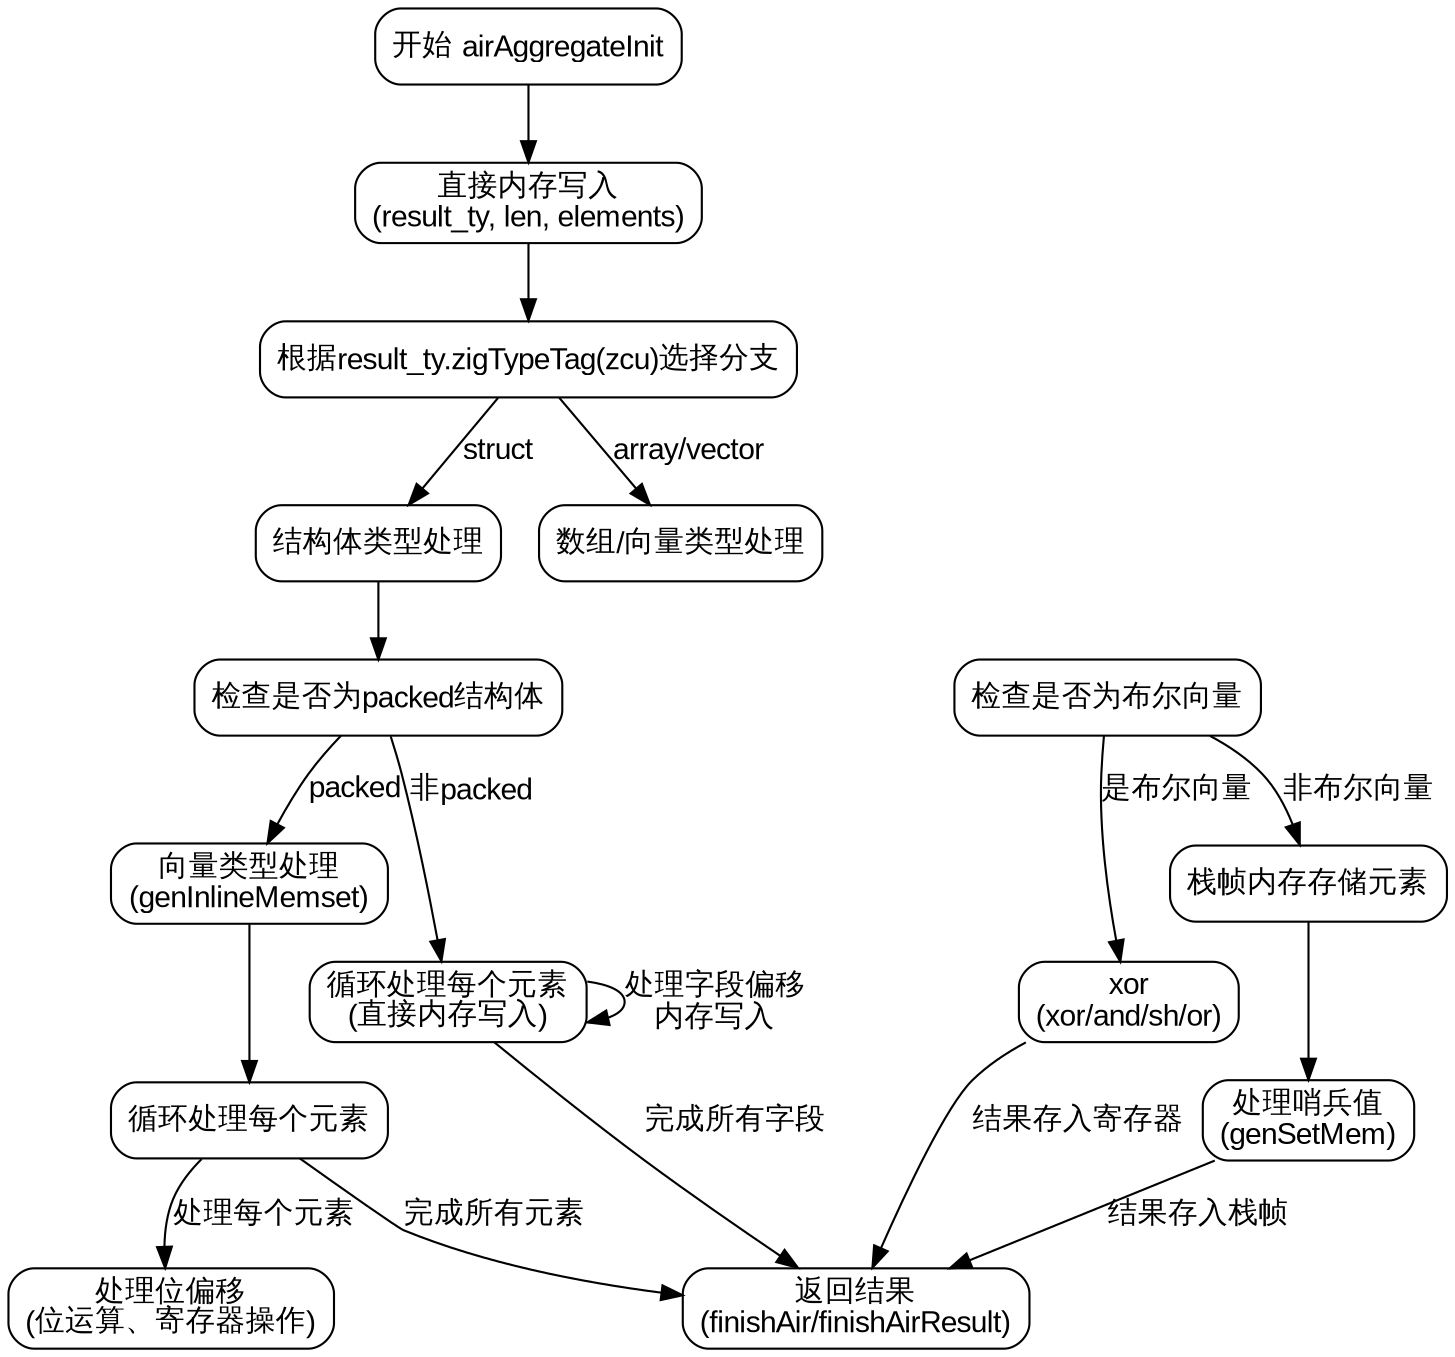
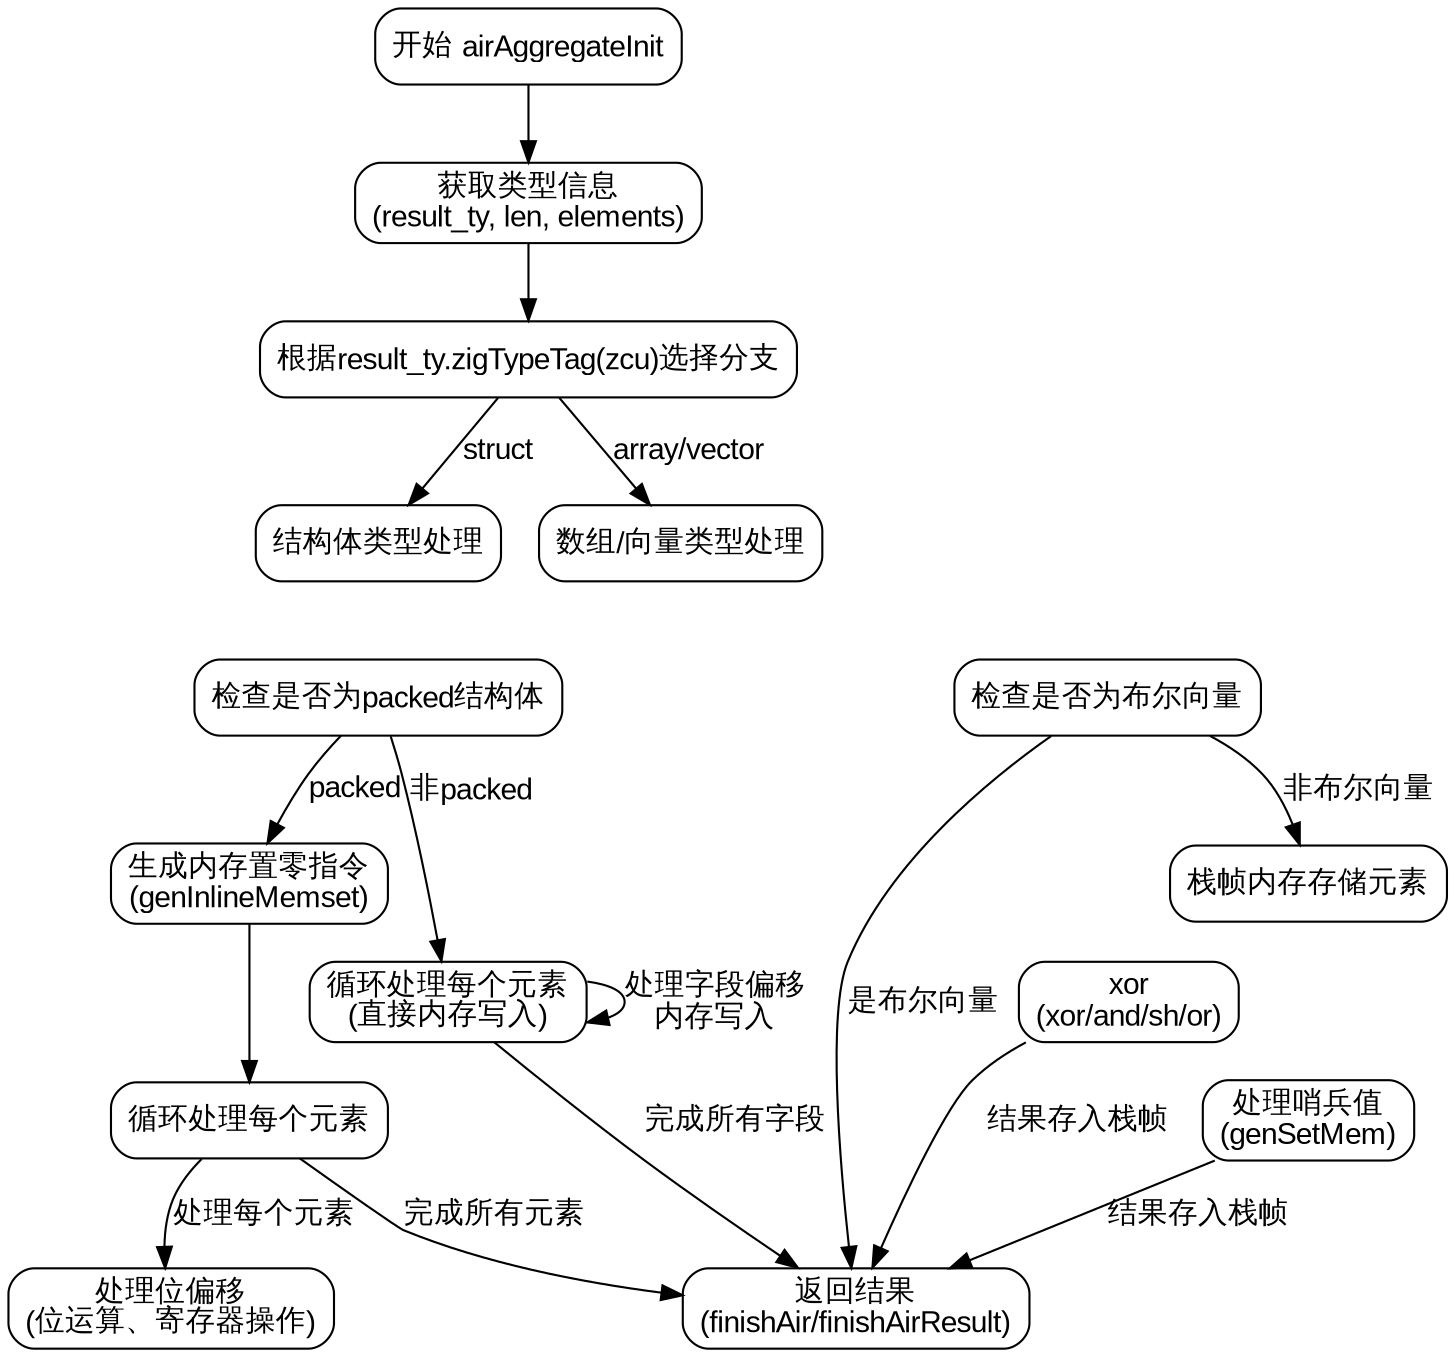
node "直接内存写入 (result_ty, len, elements)": label "直接内存写入 (result_ty, len, elements)" -> "获取类型信息 (result_ty, len, elements)"
edge "结构体类型处理" -> "检查是否为packed结构体": removed
edge "检查是否为布尔向量" -> "xor (xor/and/sh/or)": now "检查是否为布尔向量" -> "返回结果 (finishAir/finishAirResult)"
node "向量类型处理 (genInlineMemset)": label "向量类型处理 (genInlineMemset)" -> "生成内存置零指令 (genInlineMemset)"
edge "栈帧内存存储元素" -> "处理哨兵值 (genSetMem)": removed
edge "xor (xor/and/sh/or)" -> "返回结果 (finishAir/finishAirResult)": label "结果存入寄存器" -> "结果存入栈帧"
